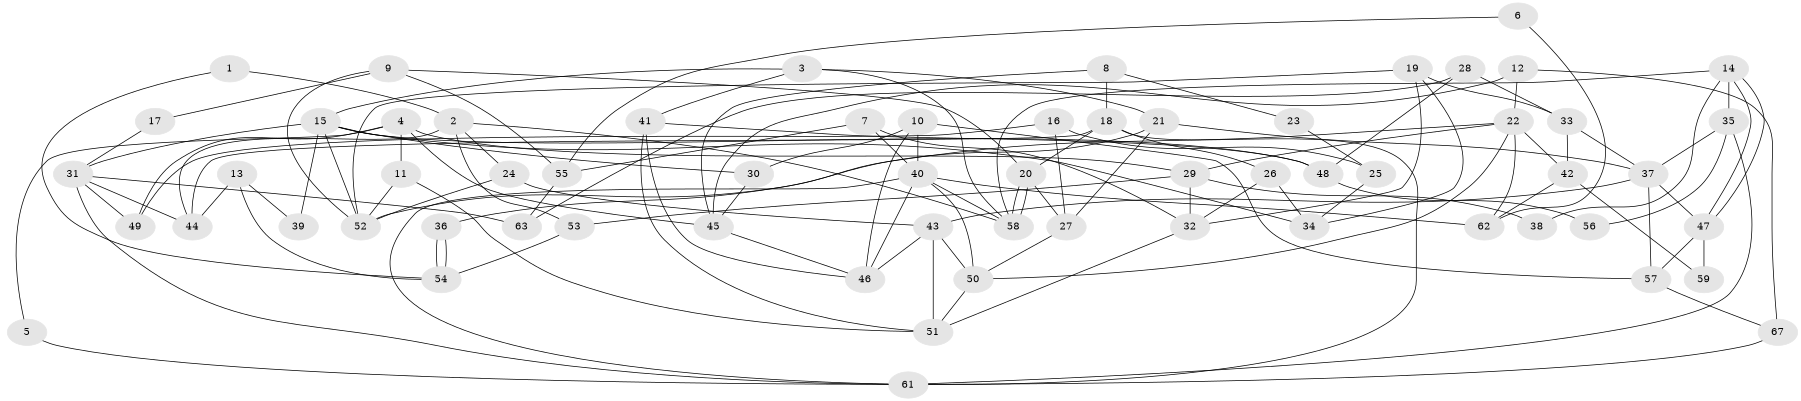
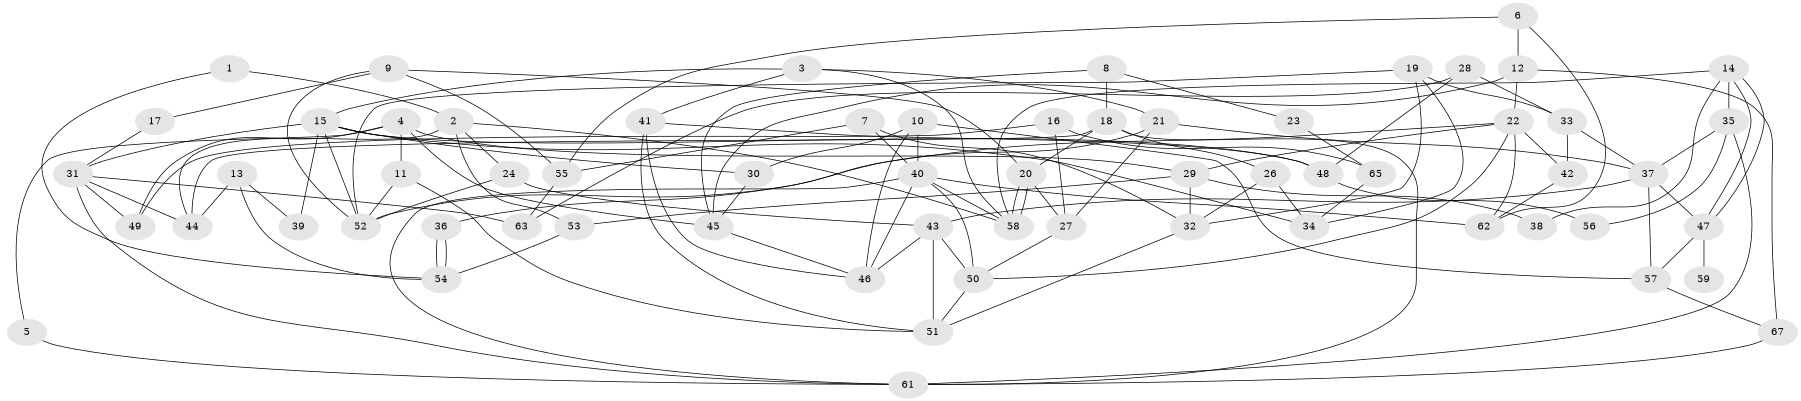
edge "6" -- "12": added
node "25": label "25" -> "65"
edge "42" -- "59": removed
